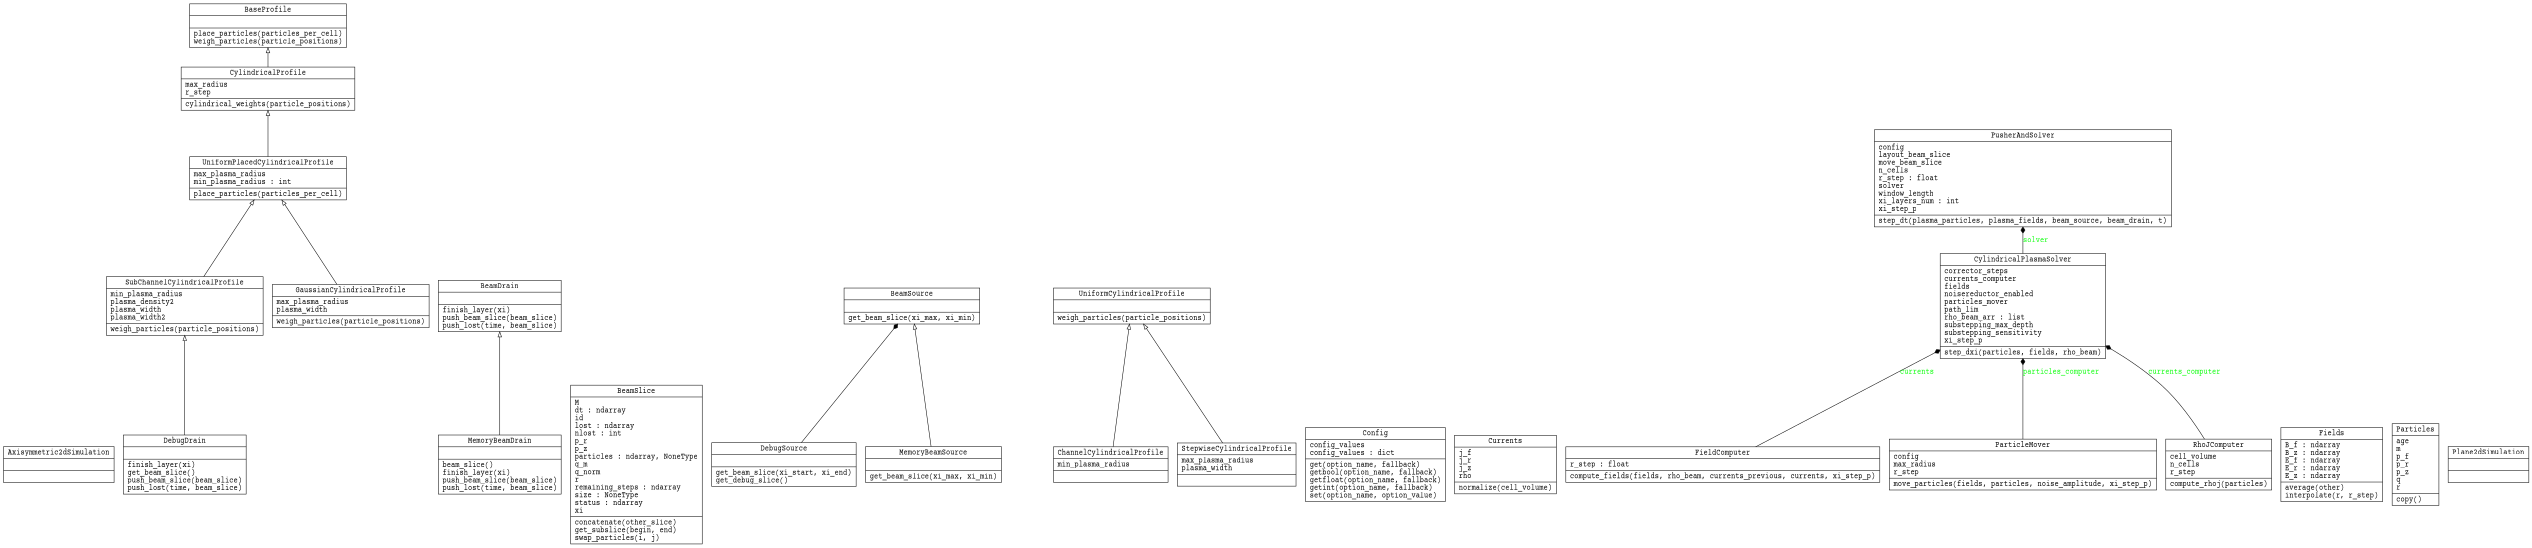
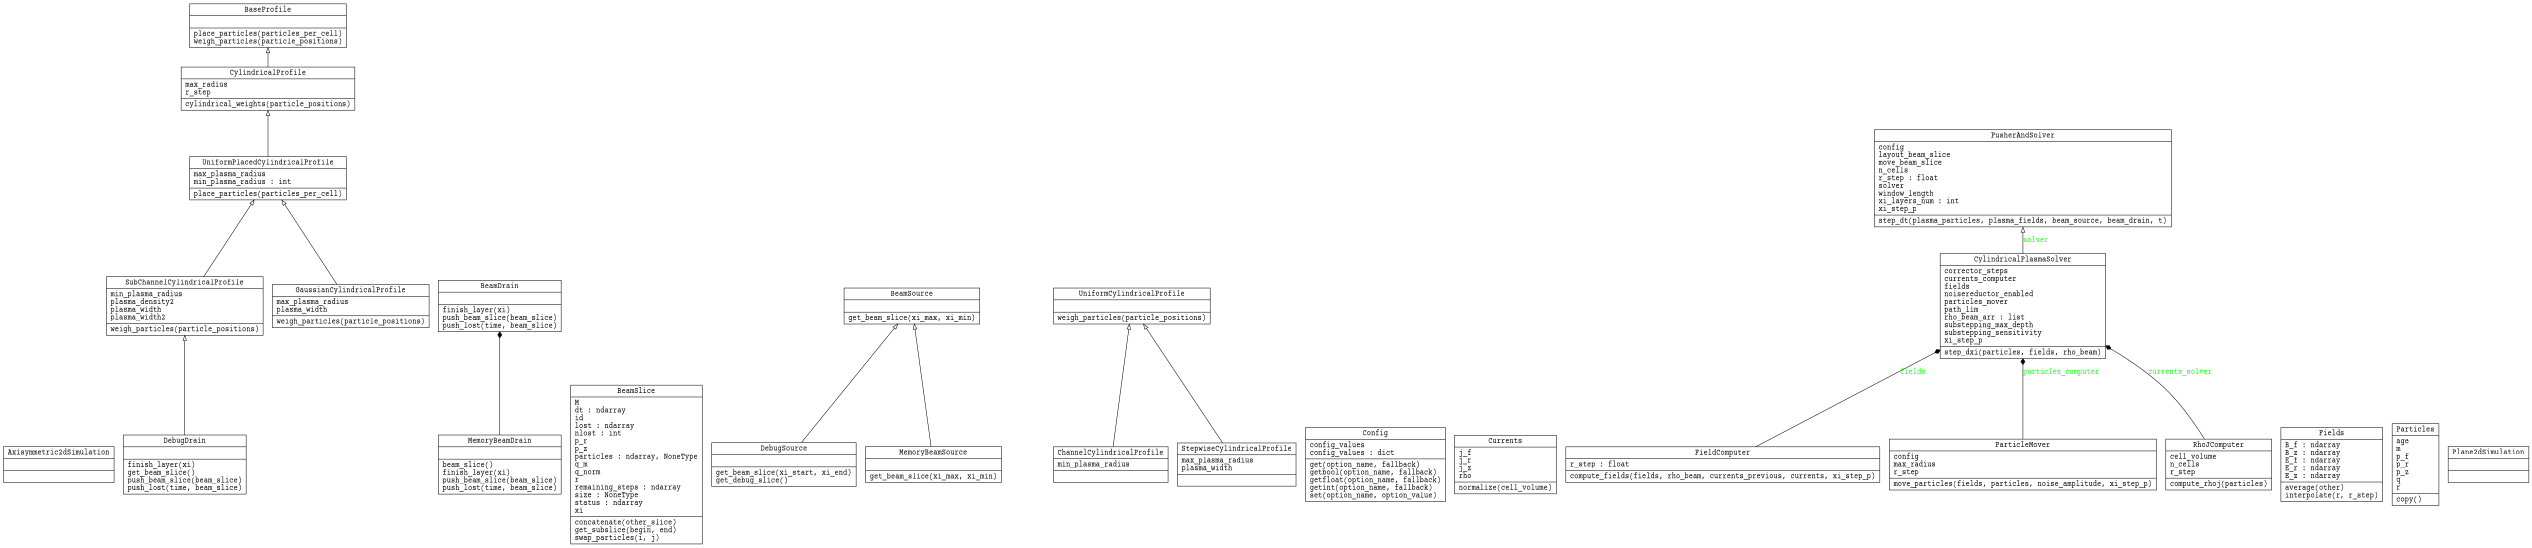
edge "CylindricalPlasmaSolver" -> "PusherAndSolver": arrowhead diamond -> empty
edge "FieldComputer" -> "CylindricalPlasmaSolver": label "currents" -> "fields"
edge "RhoJComputer" -> "CylindricalPlasmaSolver": label "currents_computer" -> "currents_solver"
edge "MemoryBeamDrain" -> "BeamDrain": arrowhead empty -> diamond
edge "DebugSource" -> "BeamSource": arrowhead diamond -> empty
